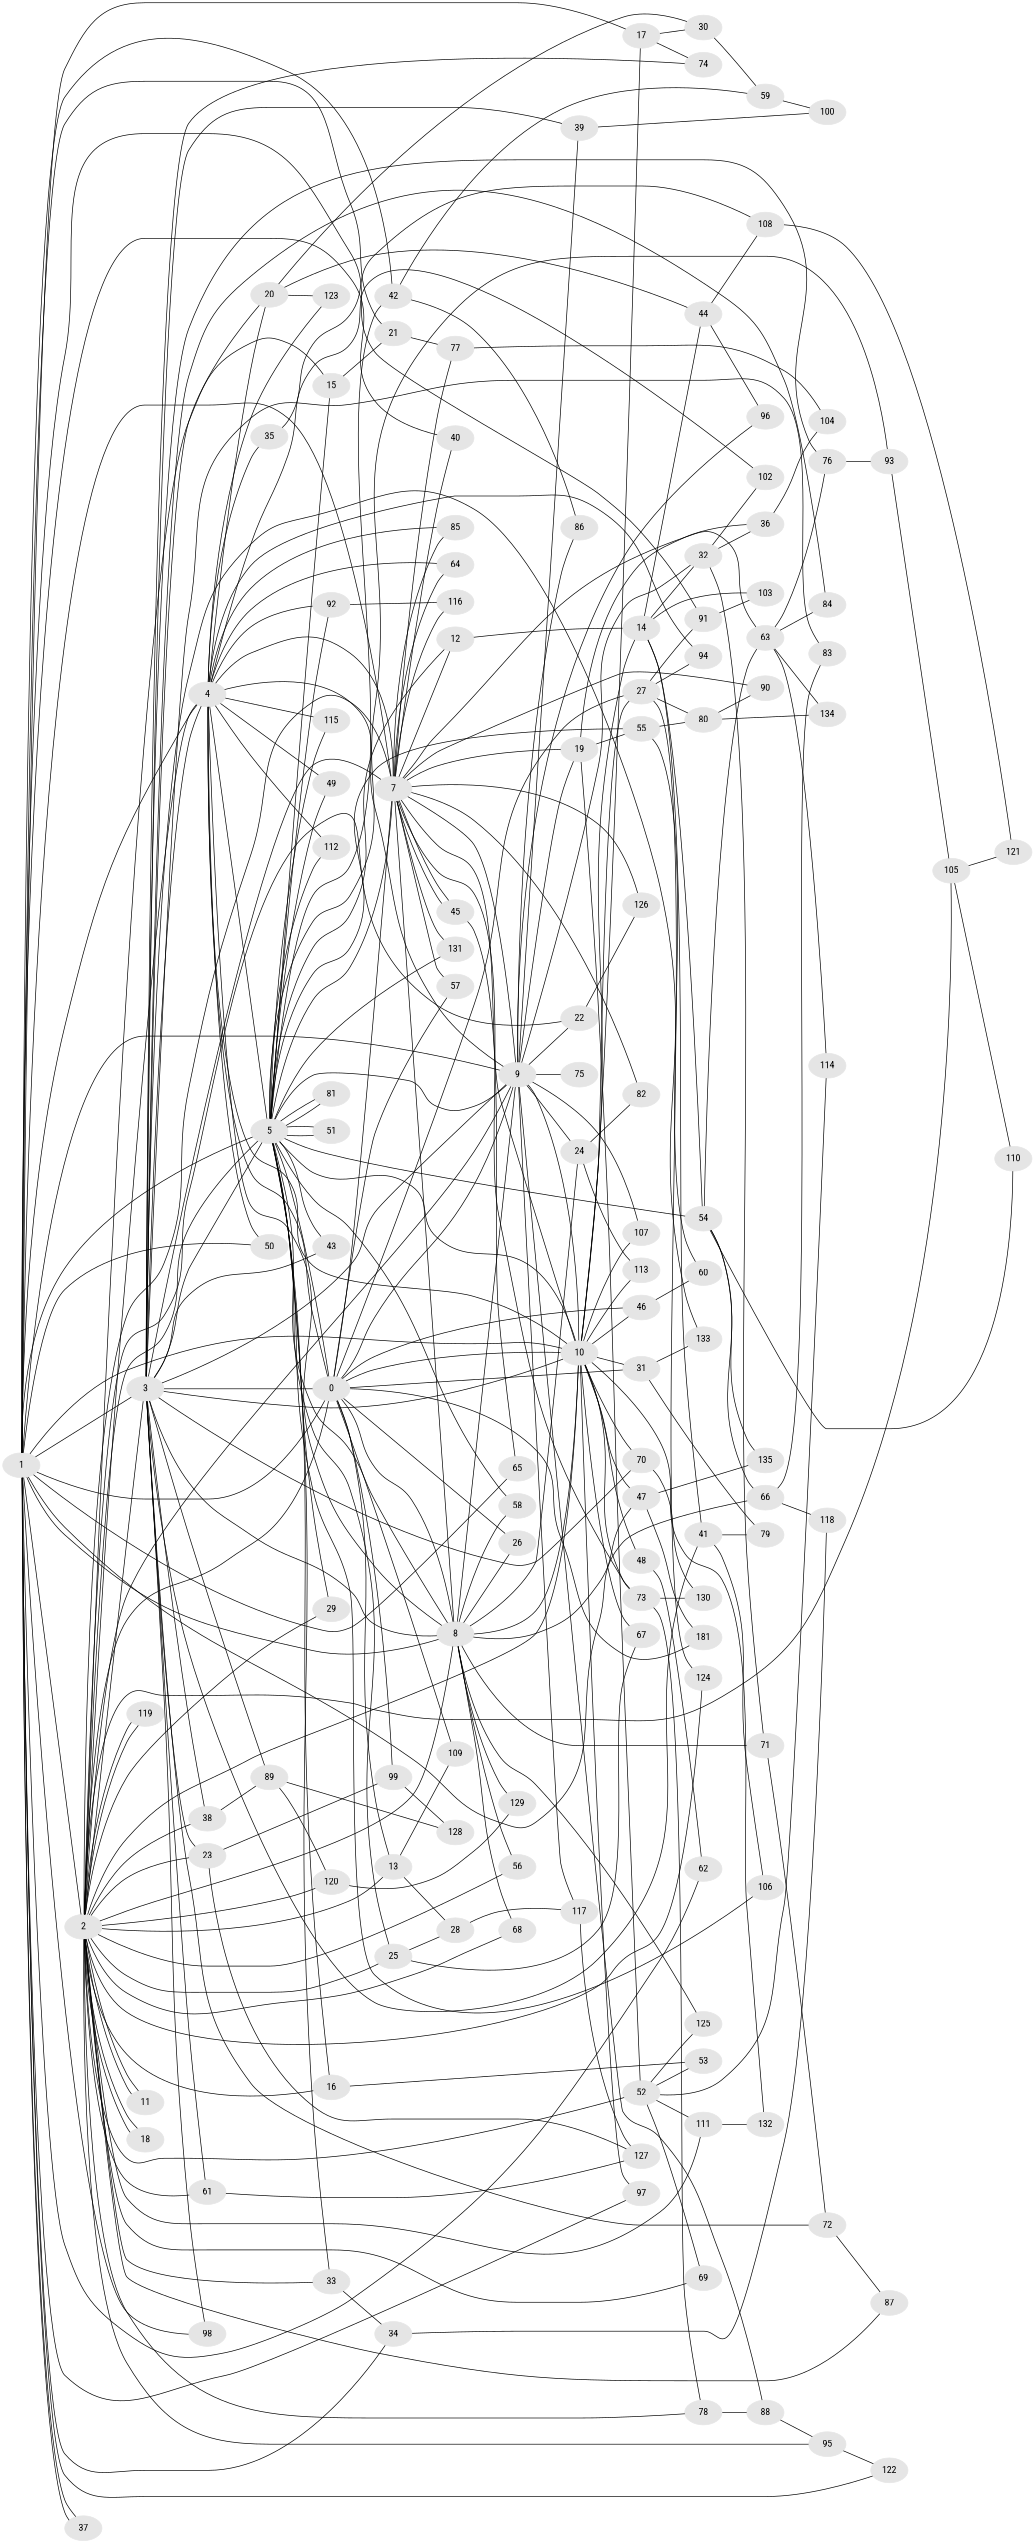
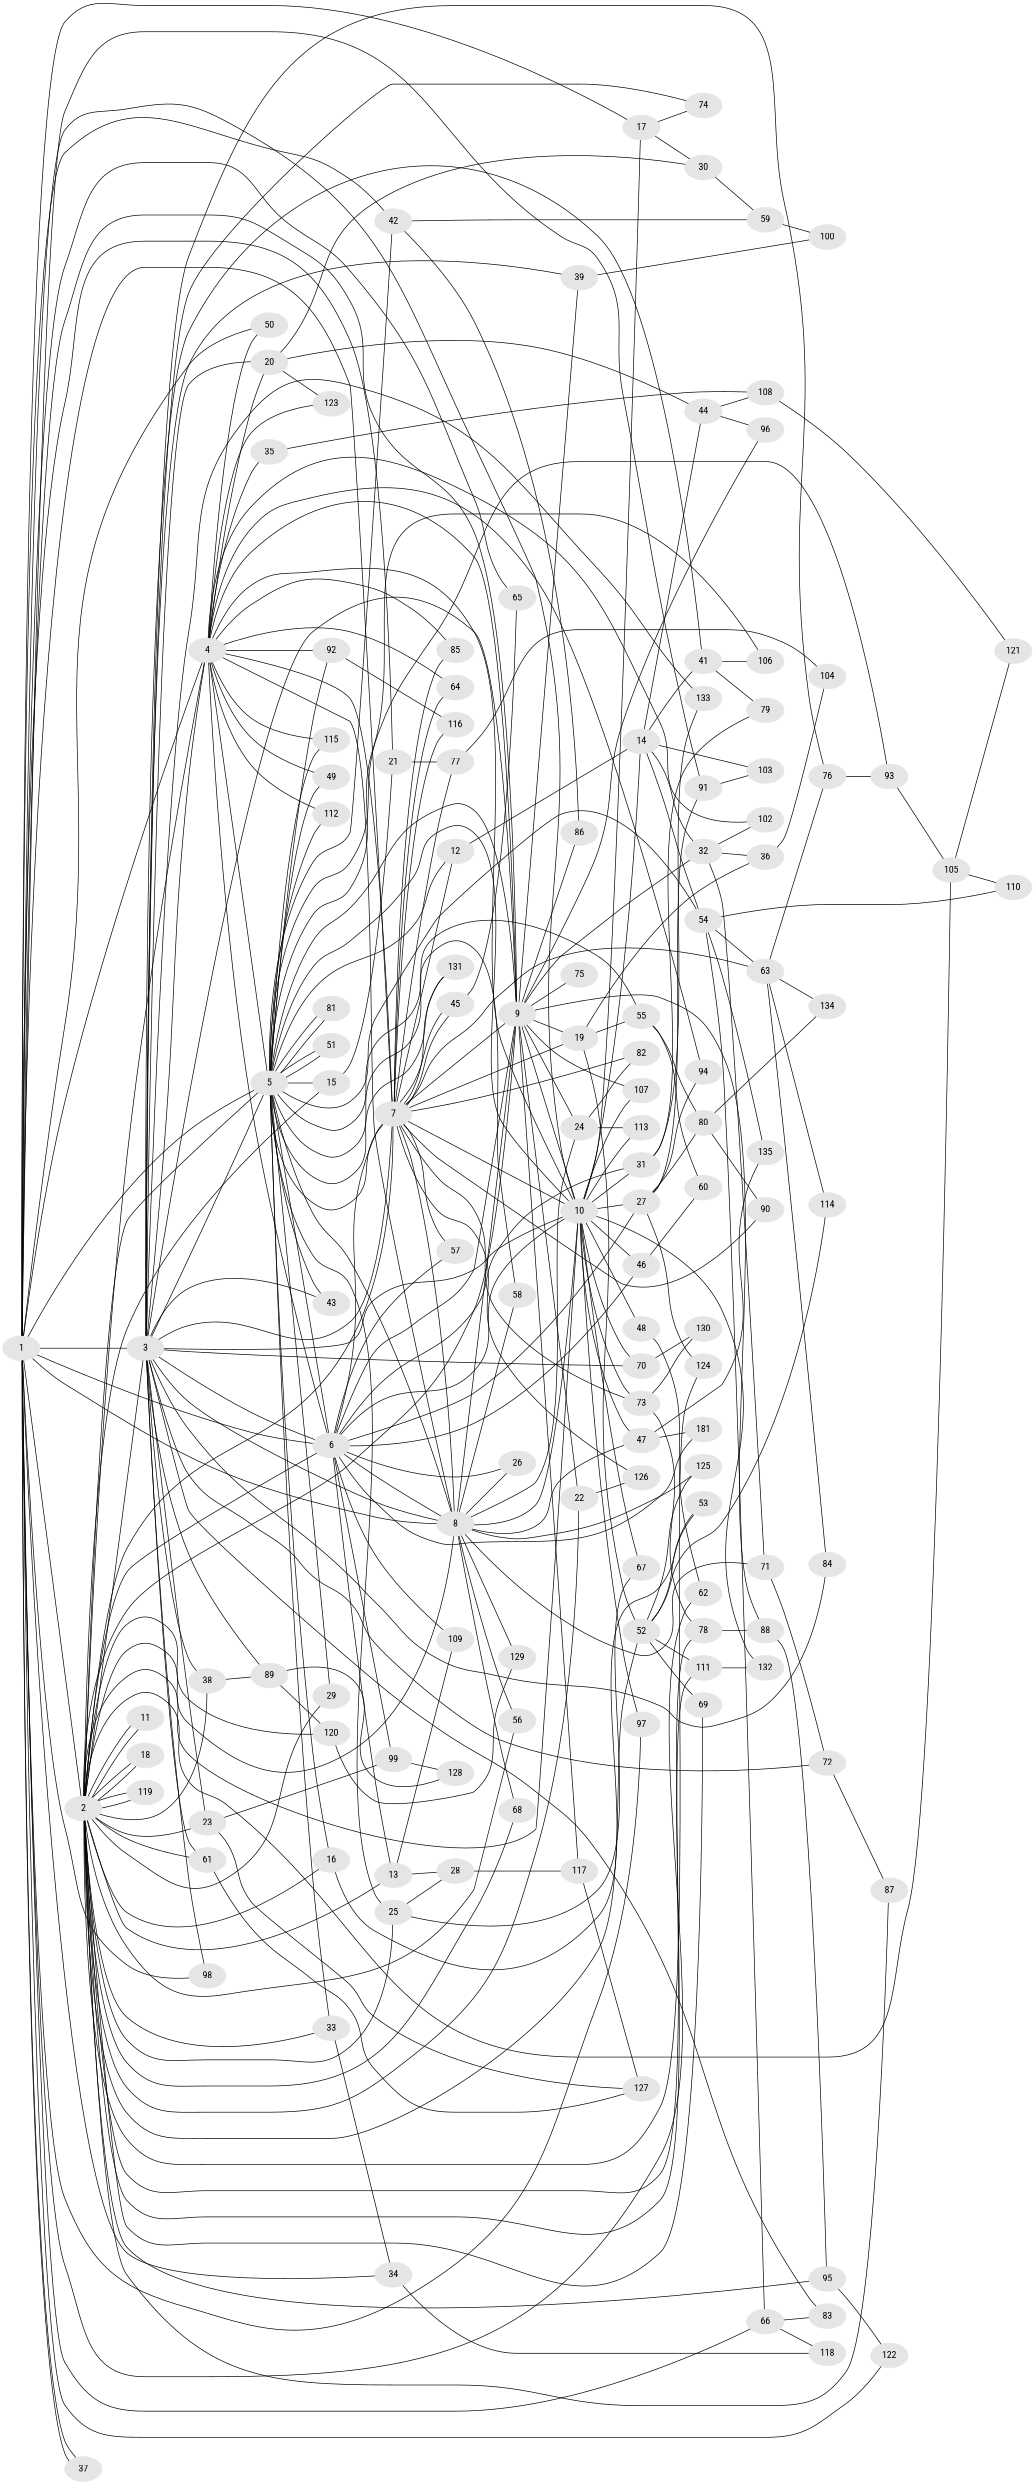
node "40": removed
node "0": label "0" -> "6"
